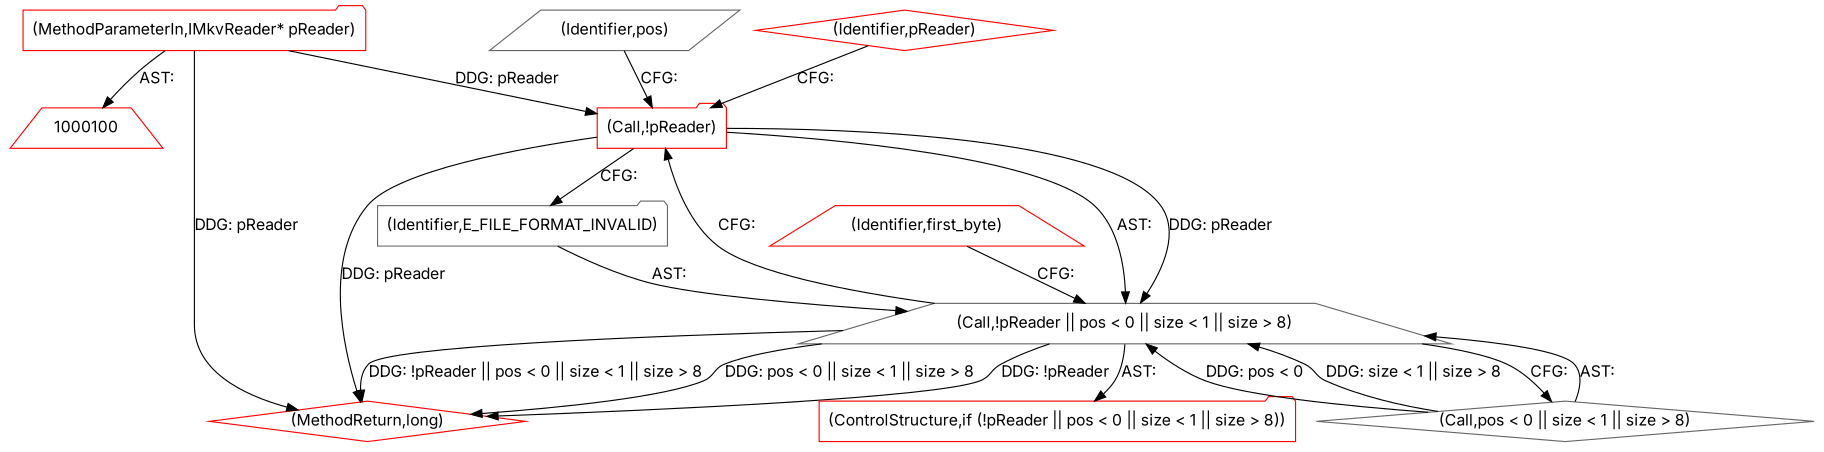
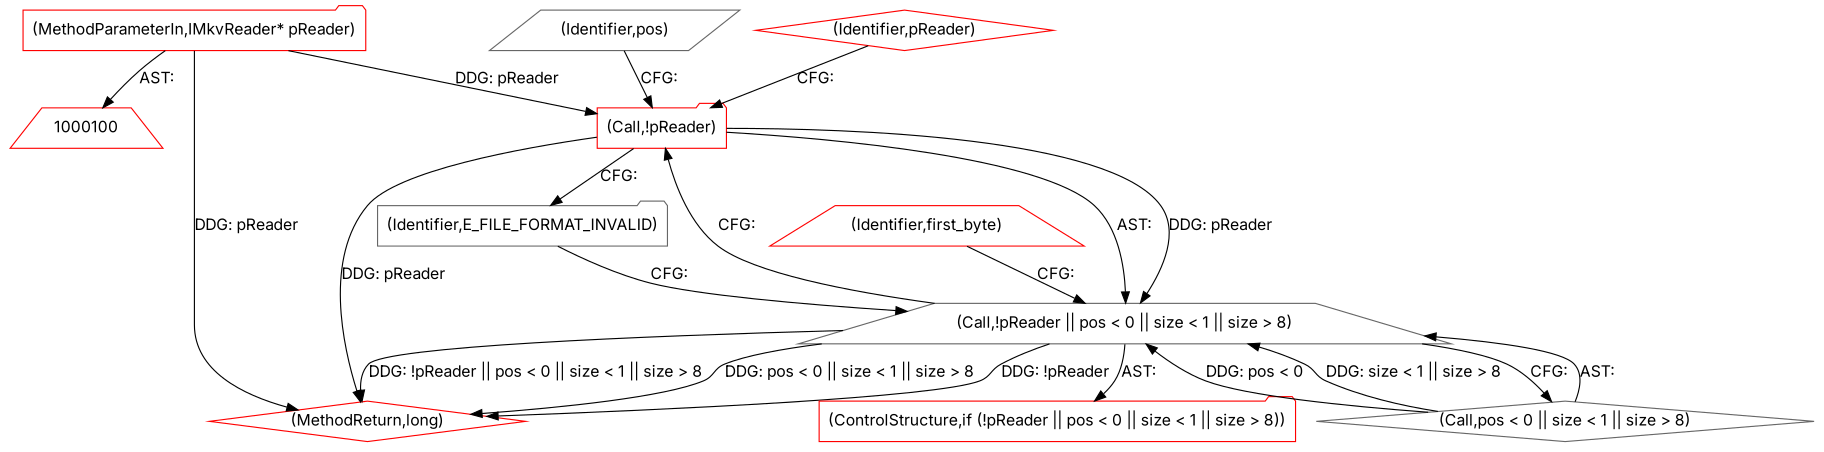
edge "(Identifier,E_FILE_FORMAT_INVALID)" -> "(Call,!pReader || pos < 0 || size < 1 || size > 8)": label "AST: " -> "CFG: "
